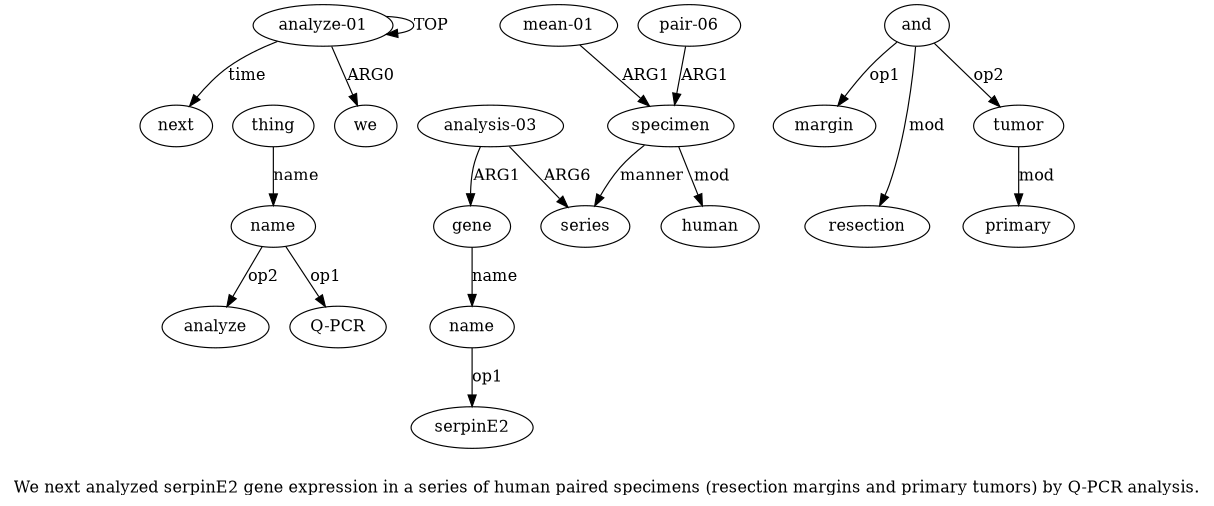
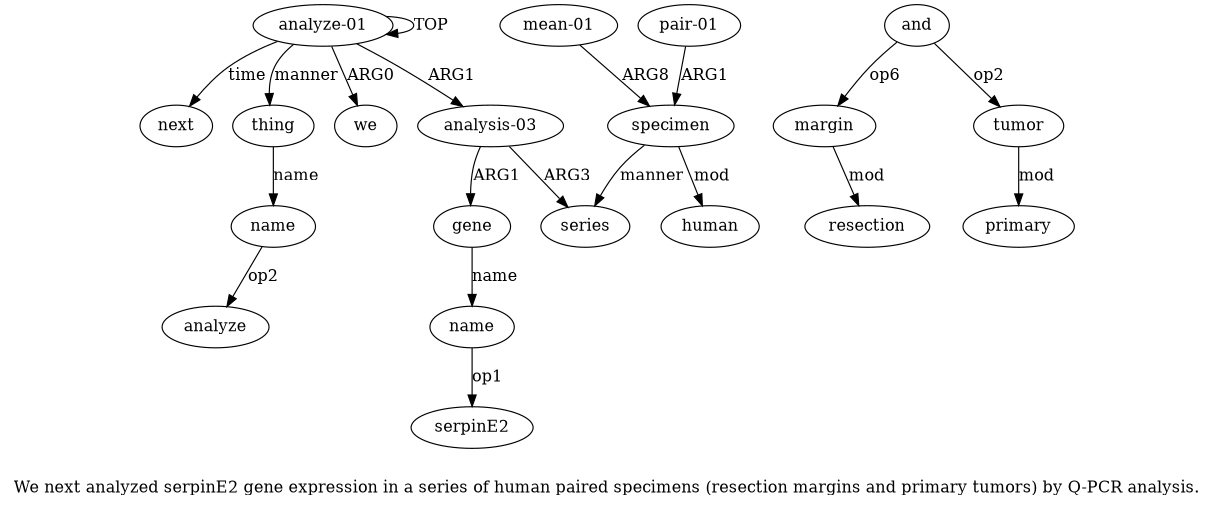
node "pair-06": label "pair-06" -> "pair-01"
edge "analyze-01" -> "thing": added, label "manner"
edge "analyze-01" -> "analysis-03": added, label "ARG1"
edge "mean-01" -> "specimen": label "ARG1" -> "ARG8"
edge "and" -> "margin": label "op1" -> "op6"
edge "and" -> "resection": now "margin" -> "resection"
edge "analysis-03" -> "series": label "ARG6" -> "ARG3"
node "Q-PCR": removed
